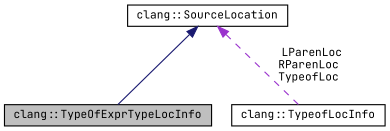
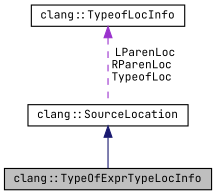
edge "clang::TypeofLocInfo" -> "clang::SourceLocation": reversed
